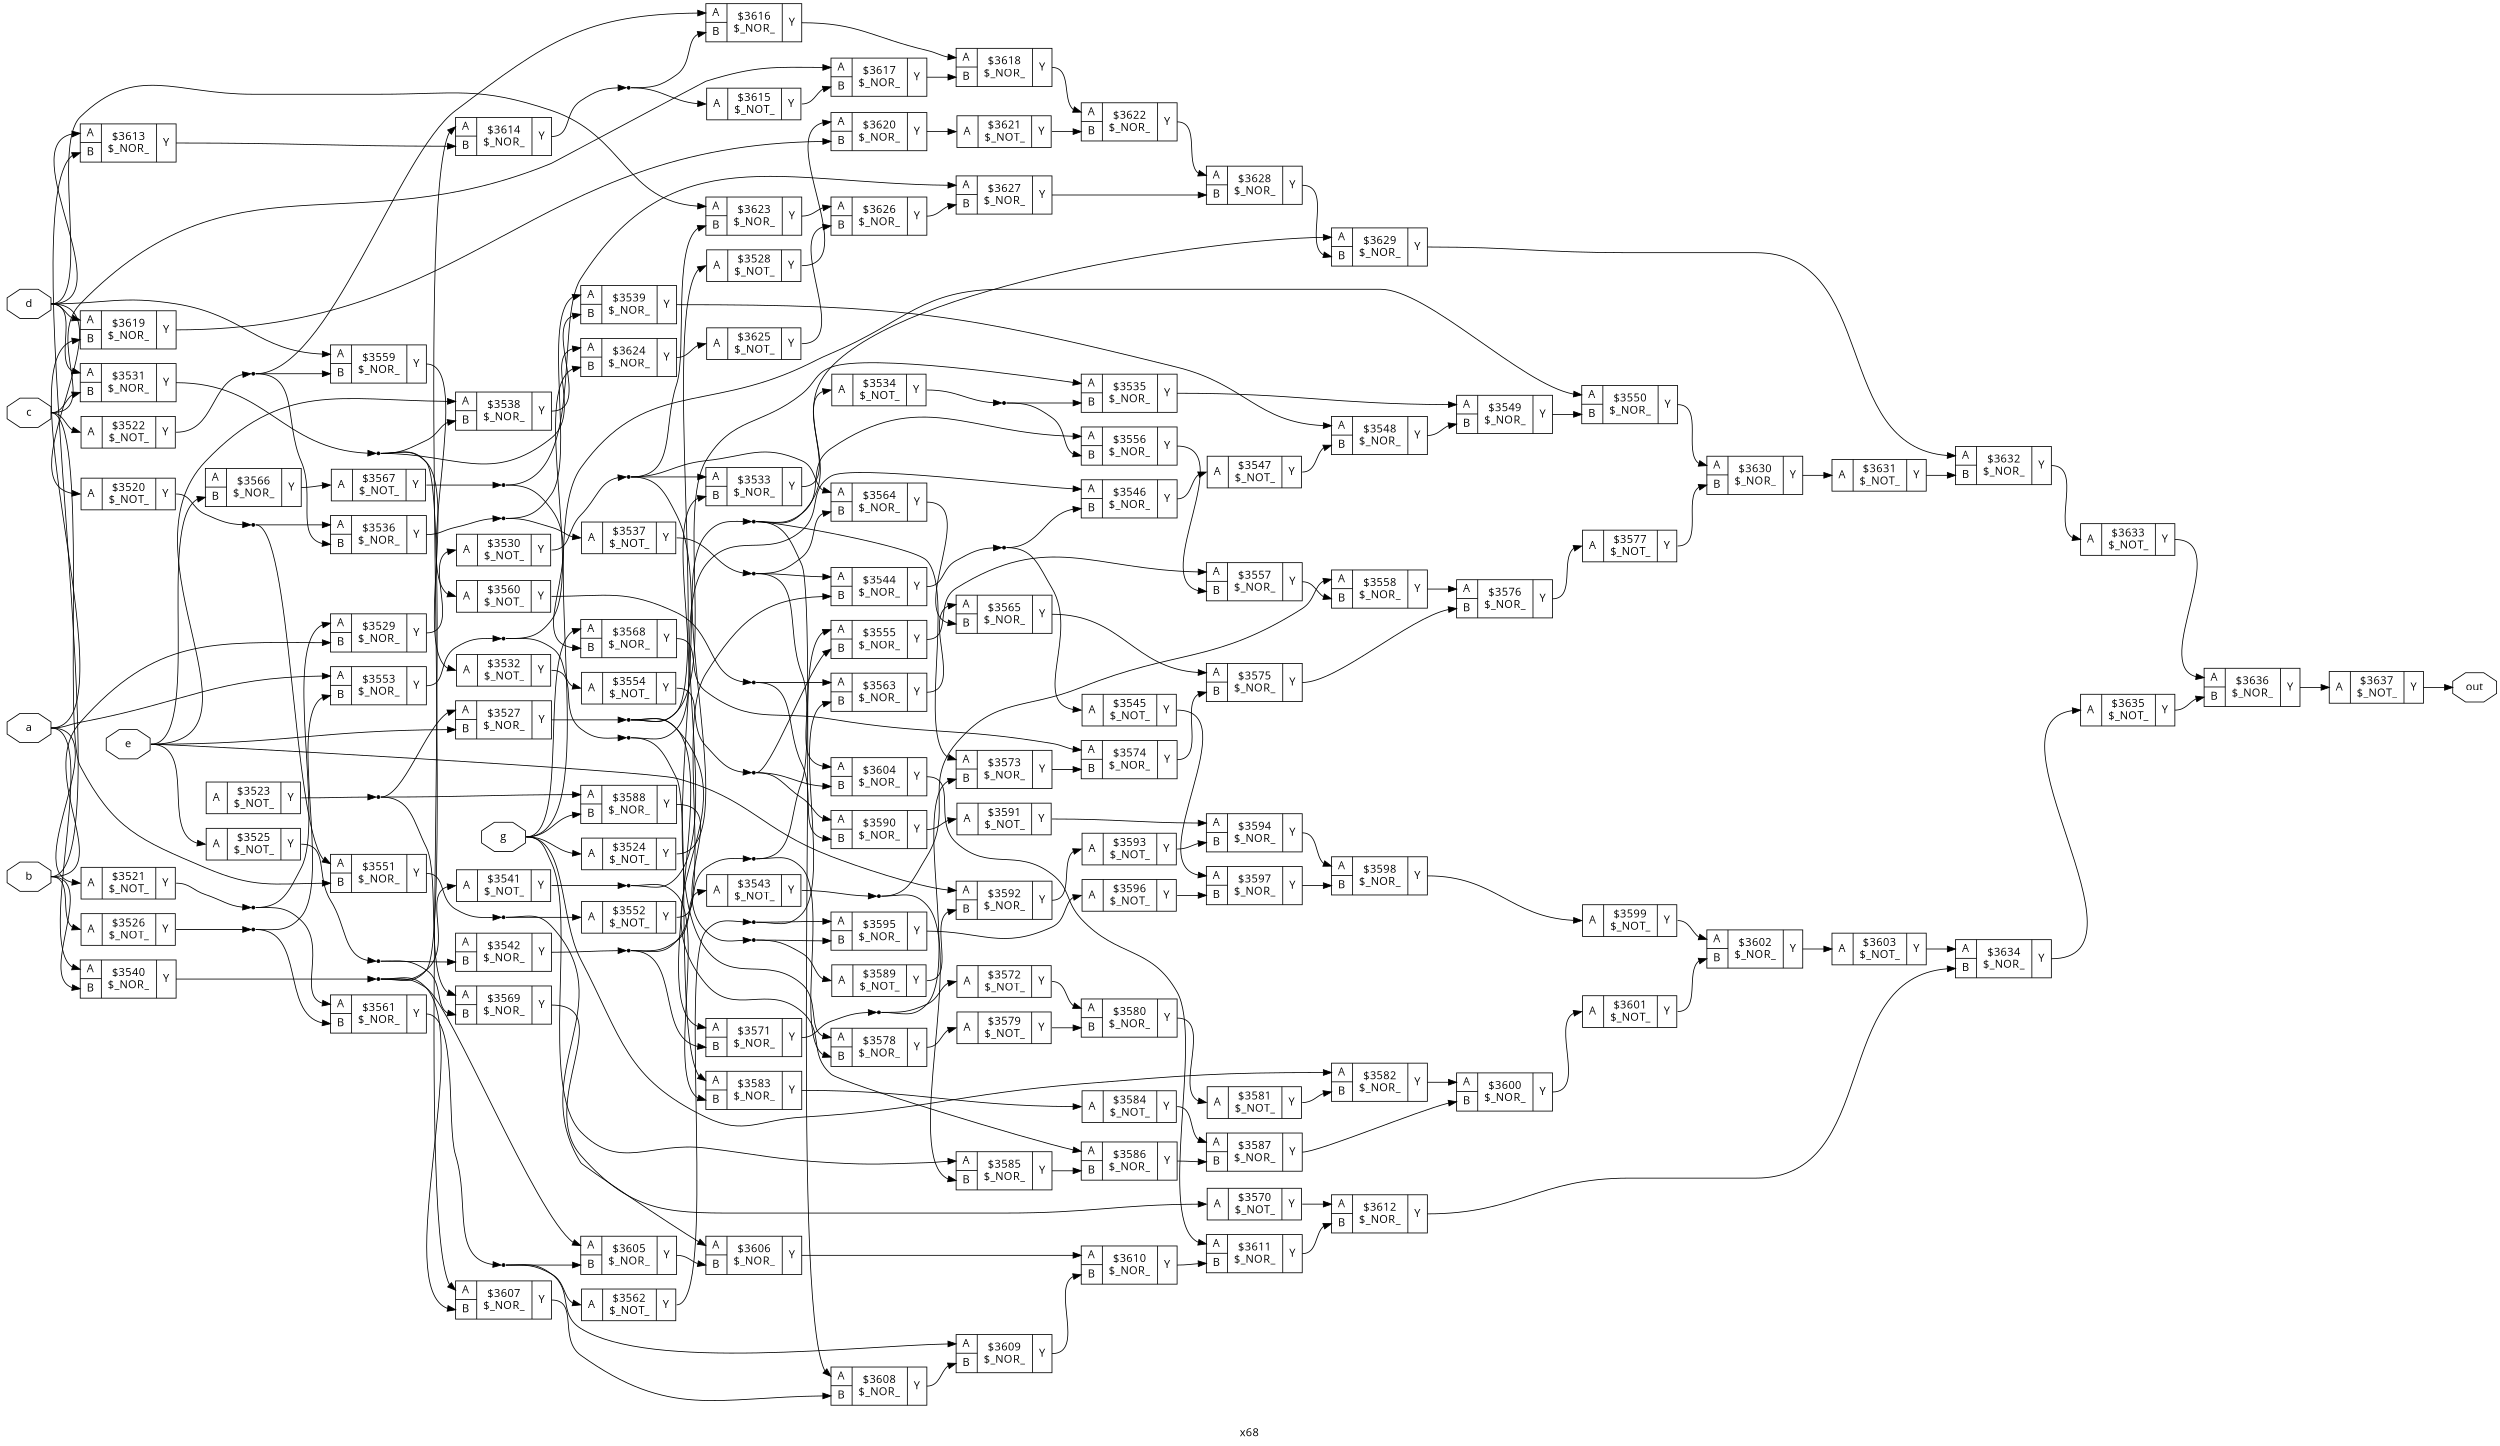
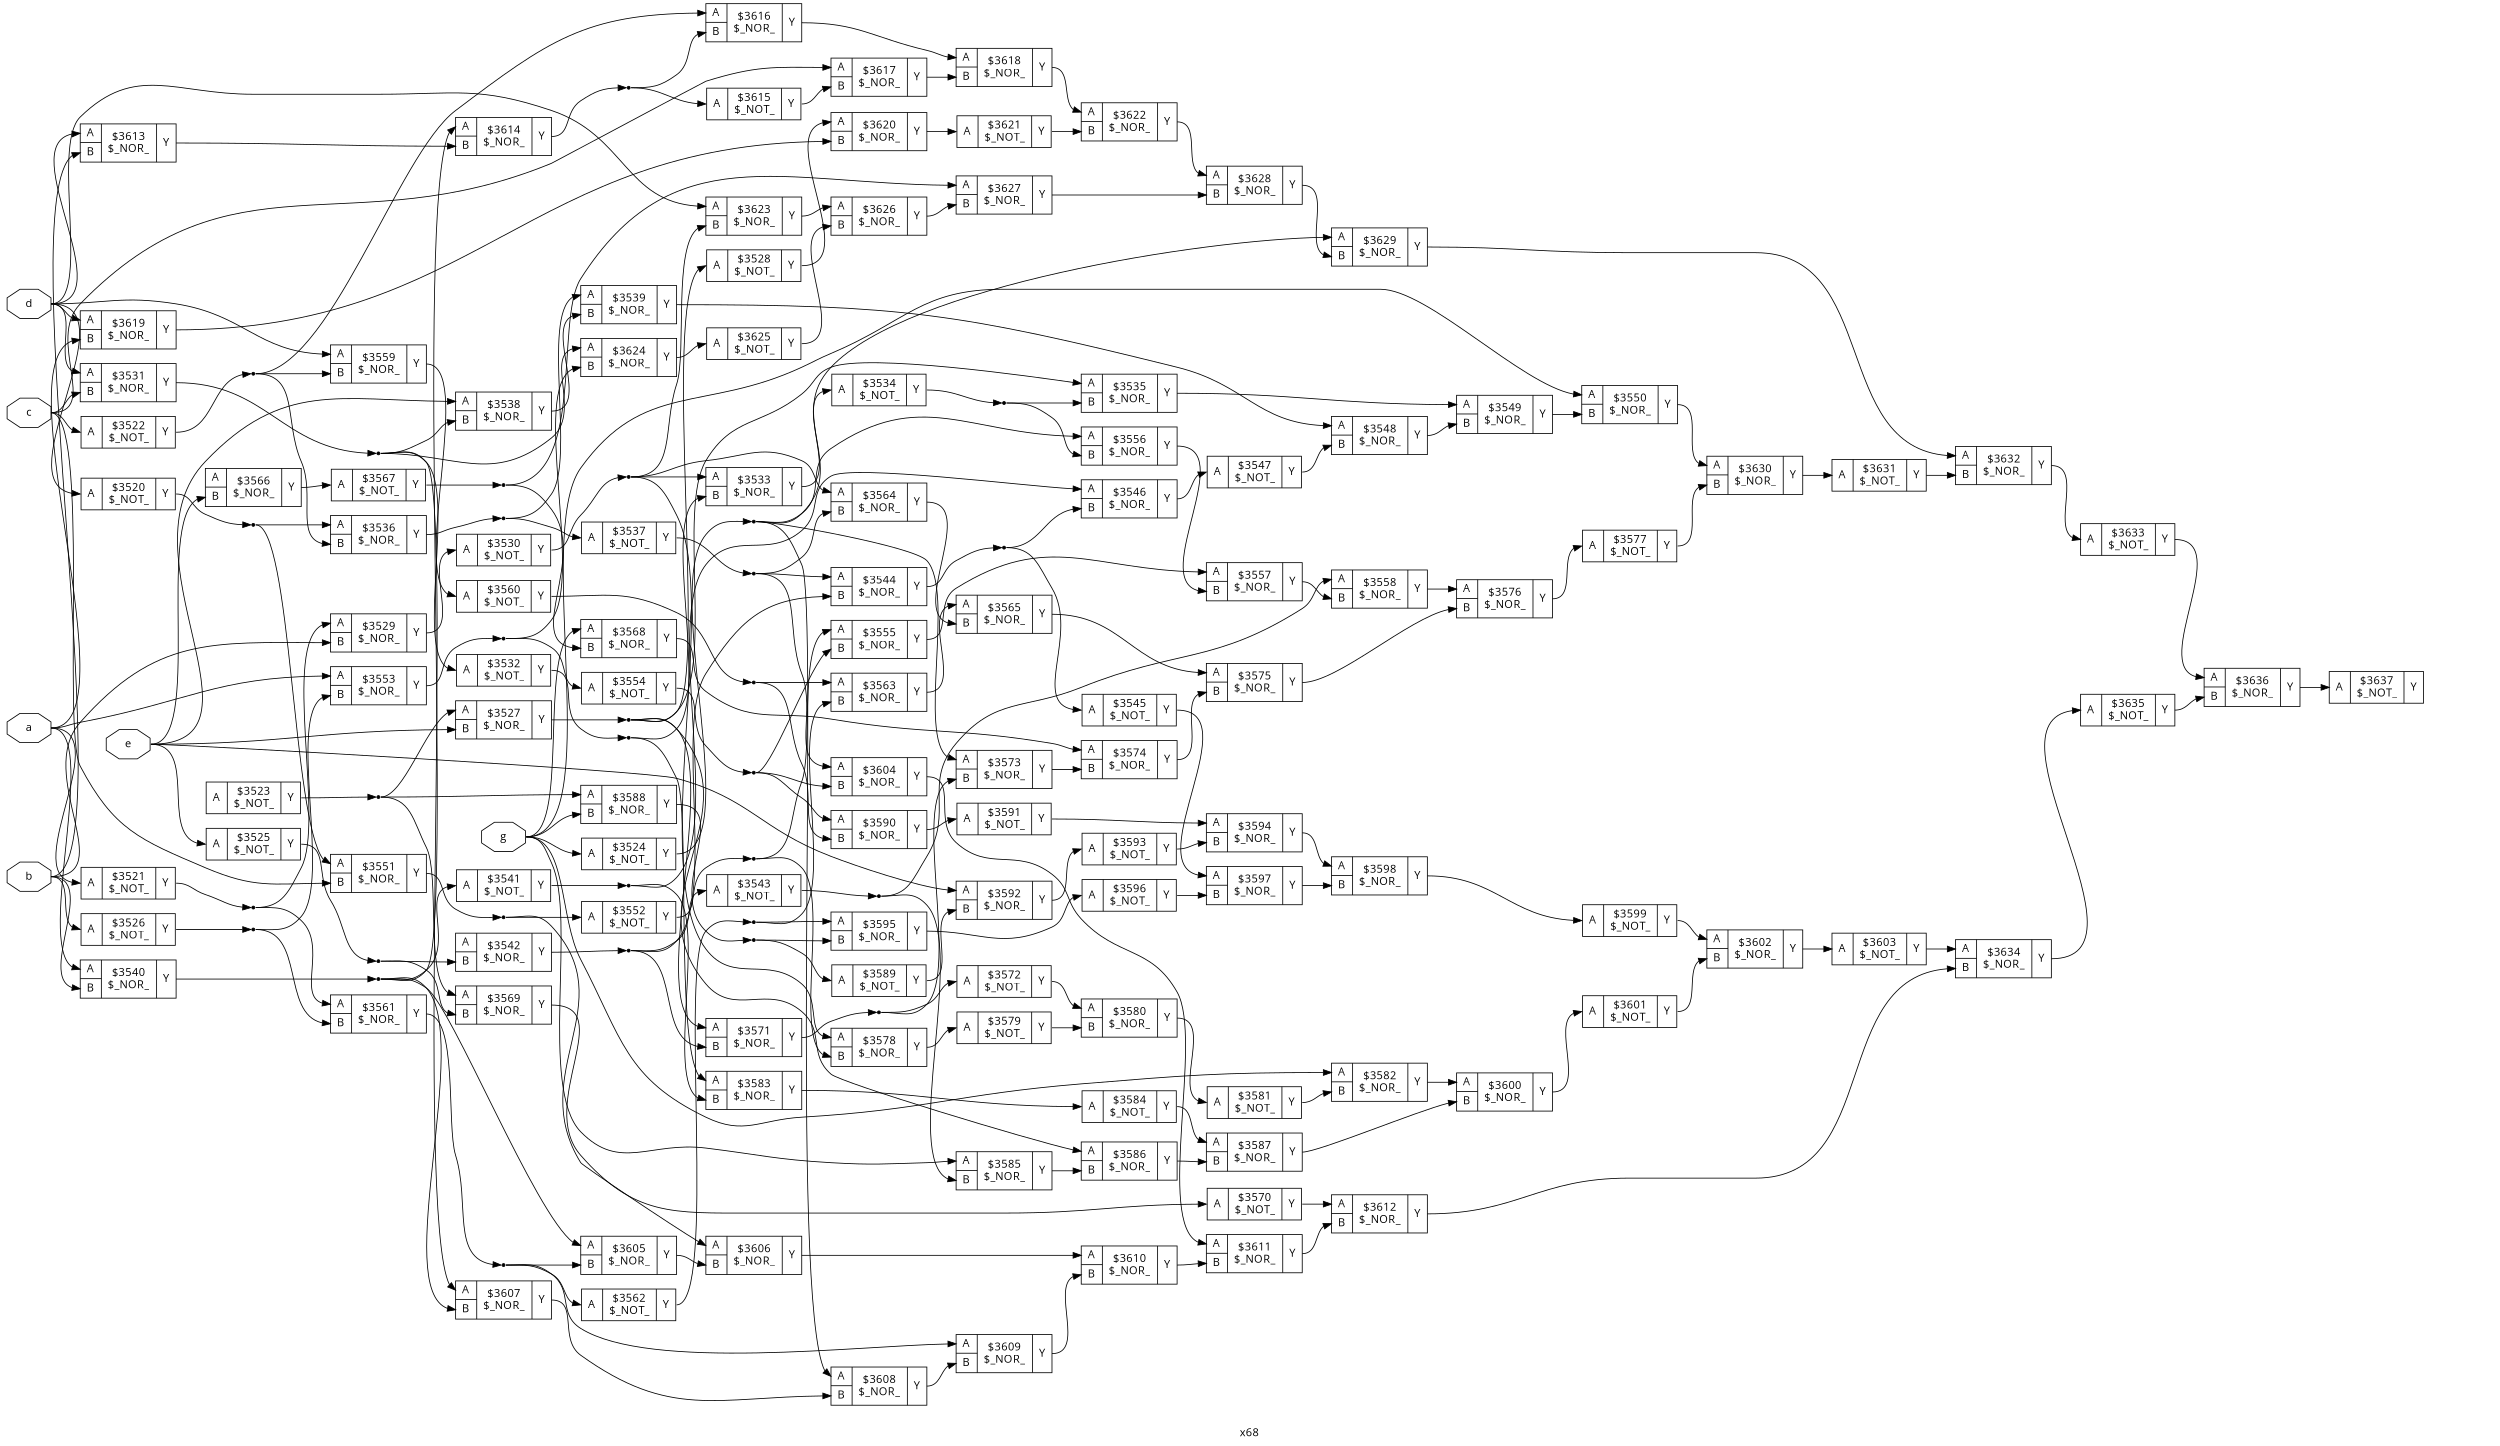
node "out": removed
